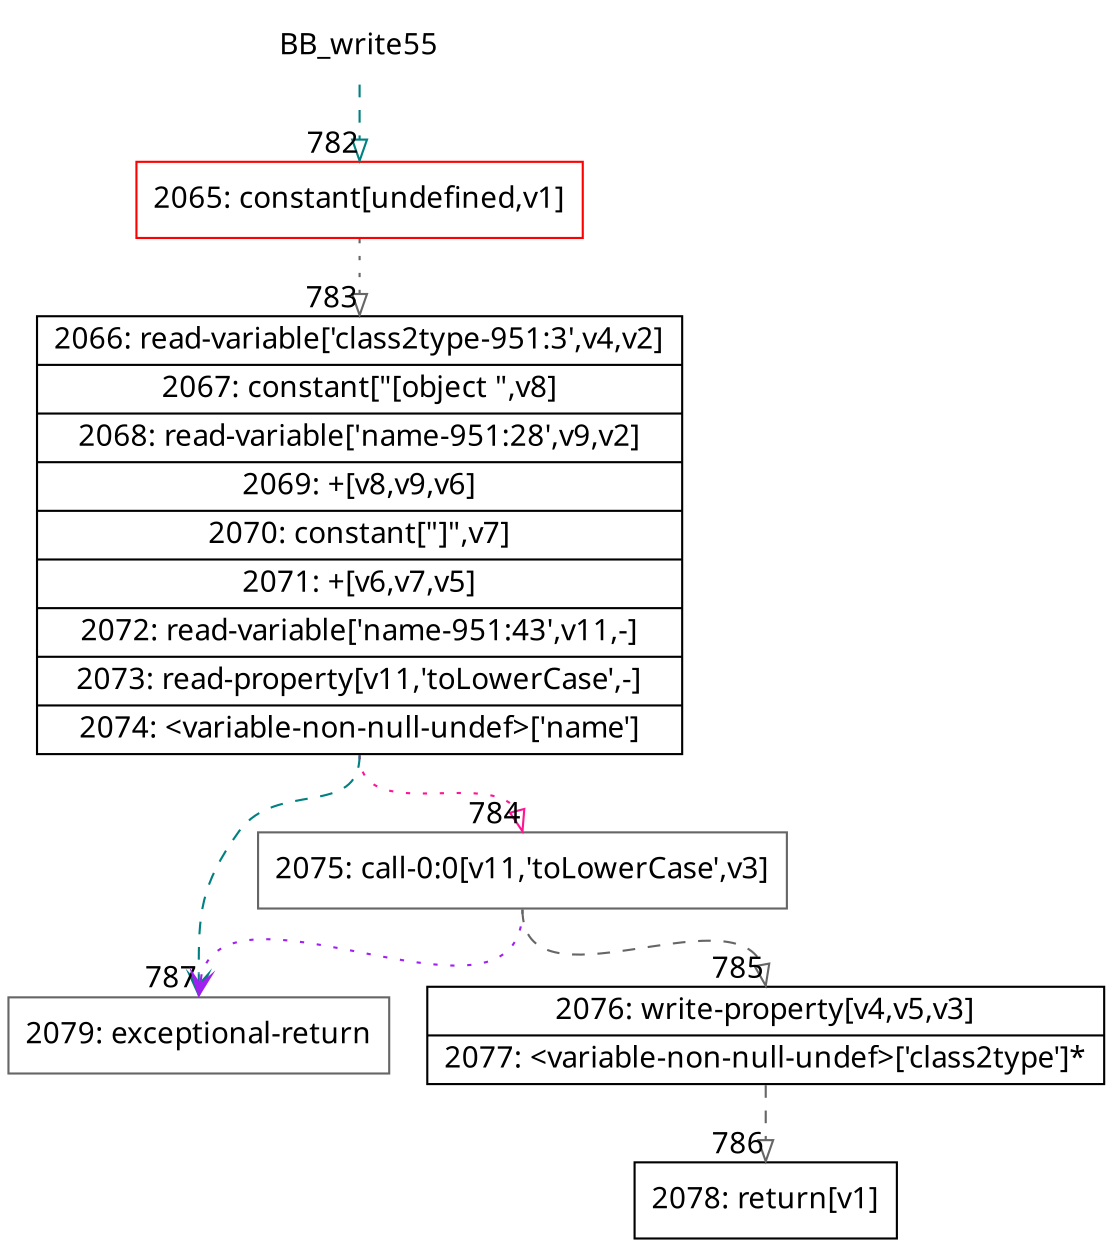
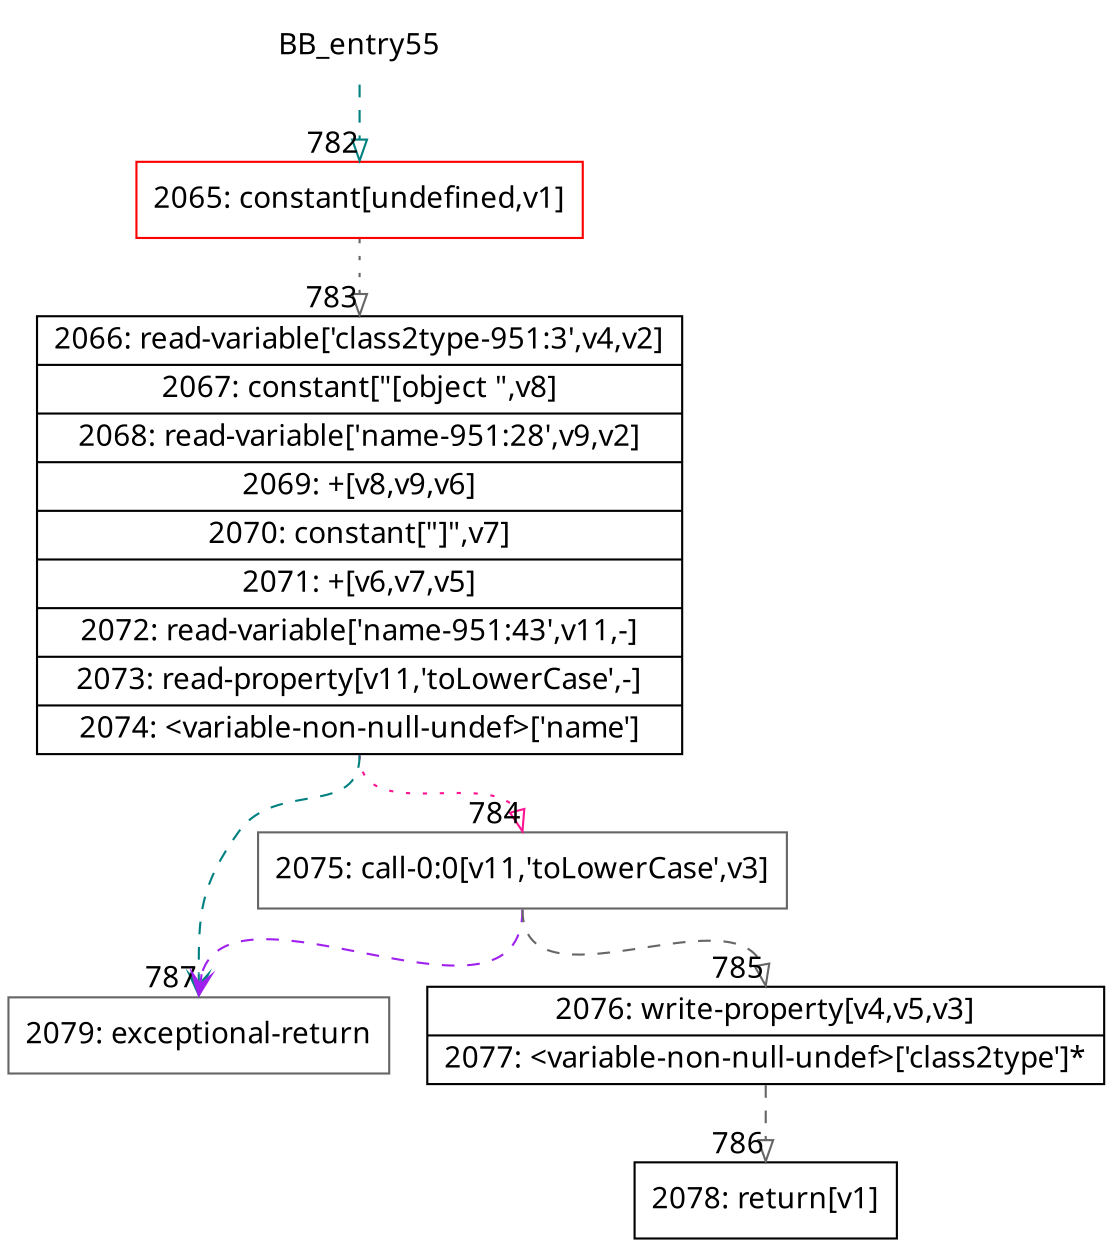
node "BB_write55": label "BB_write55" -> "BB_entry55"
edge "2075: call-0:0[v11,'toLowerCase',v3]" -> "2079: exceptional-return": style dotted -> dashed
